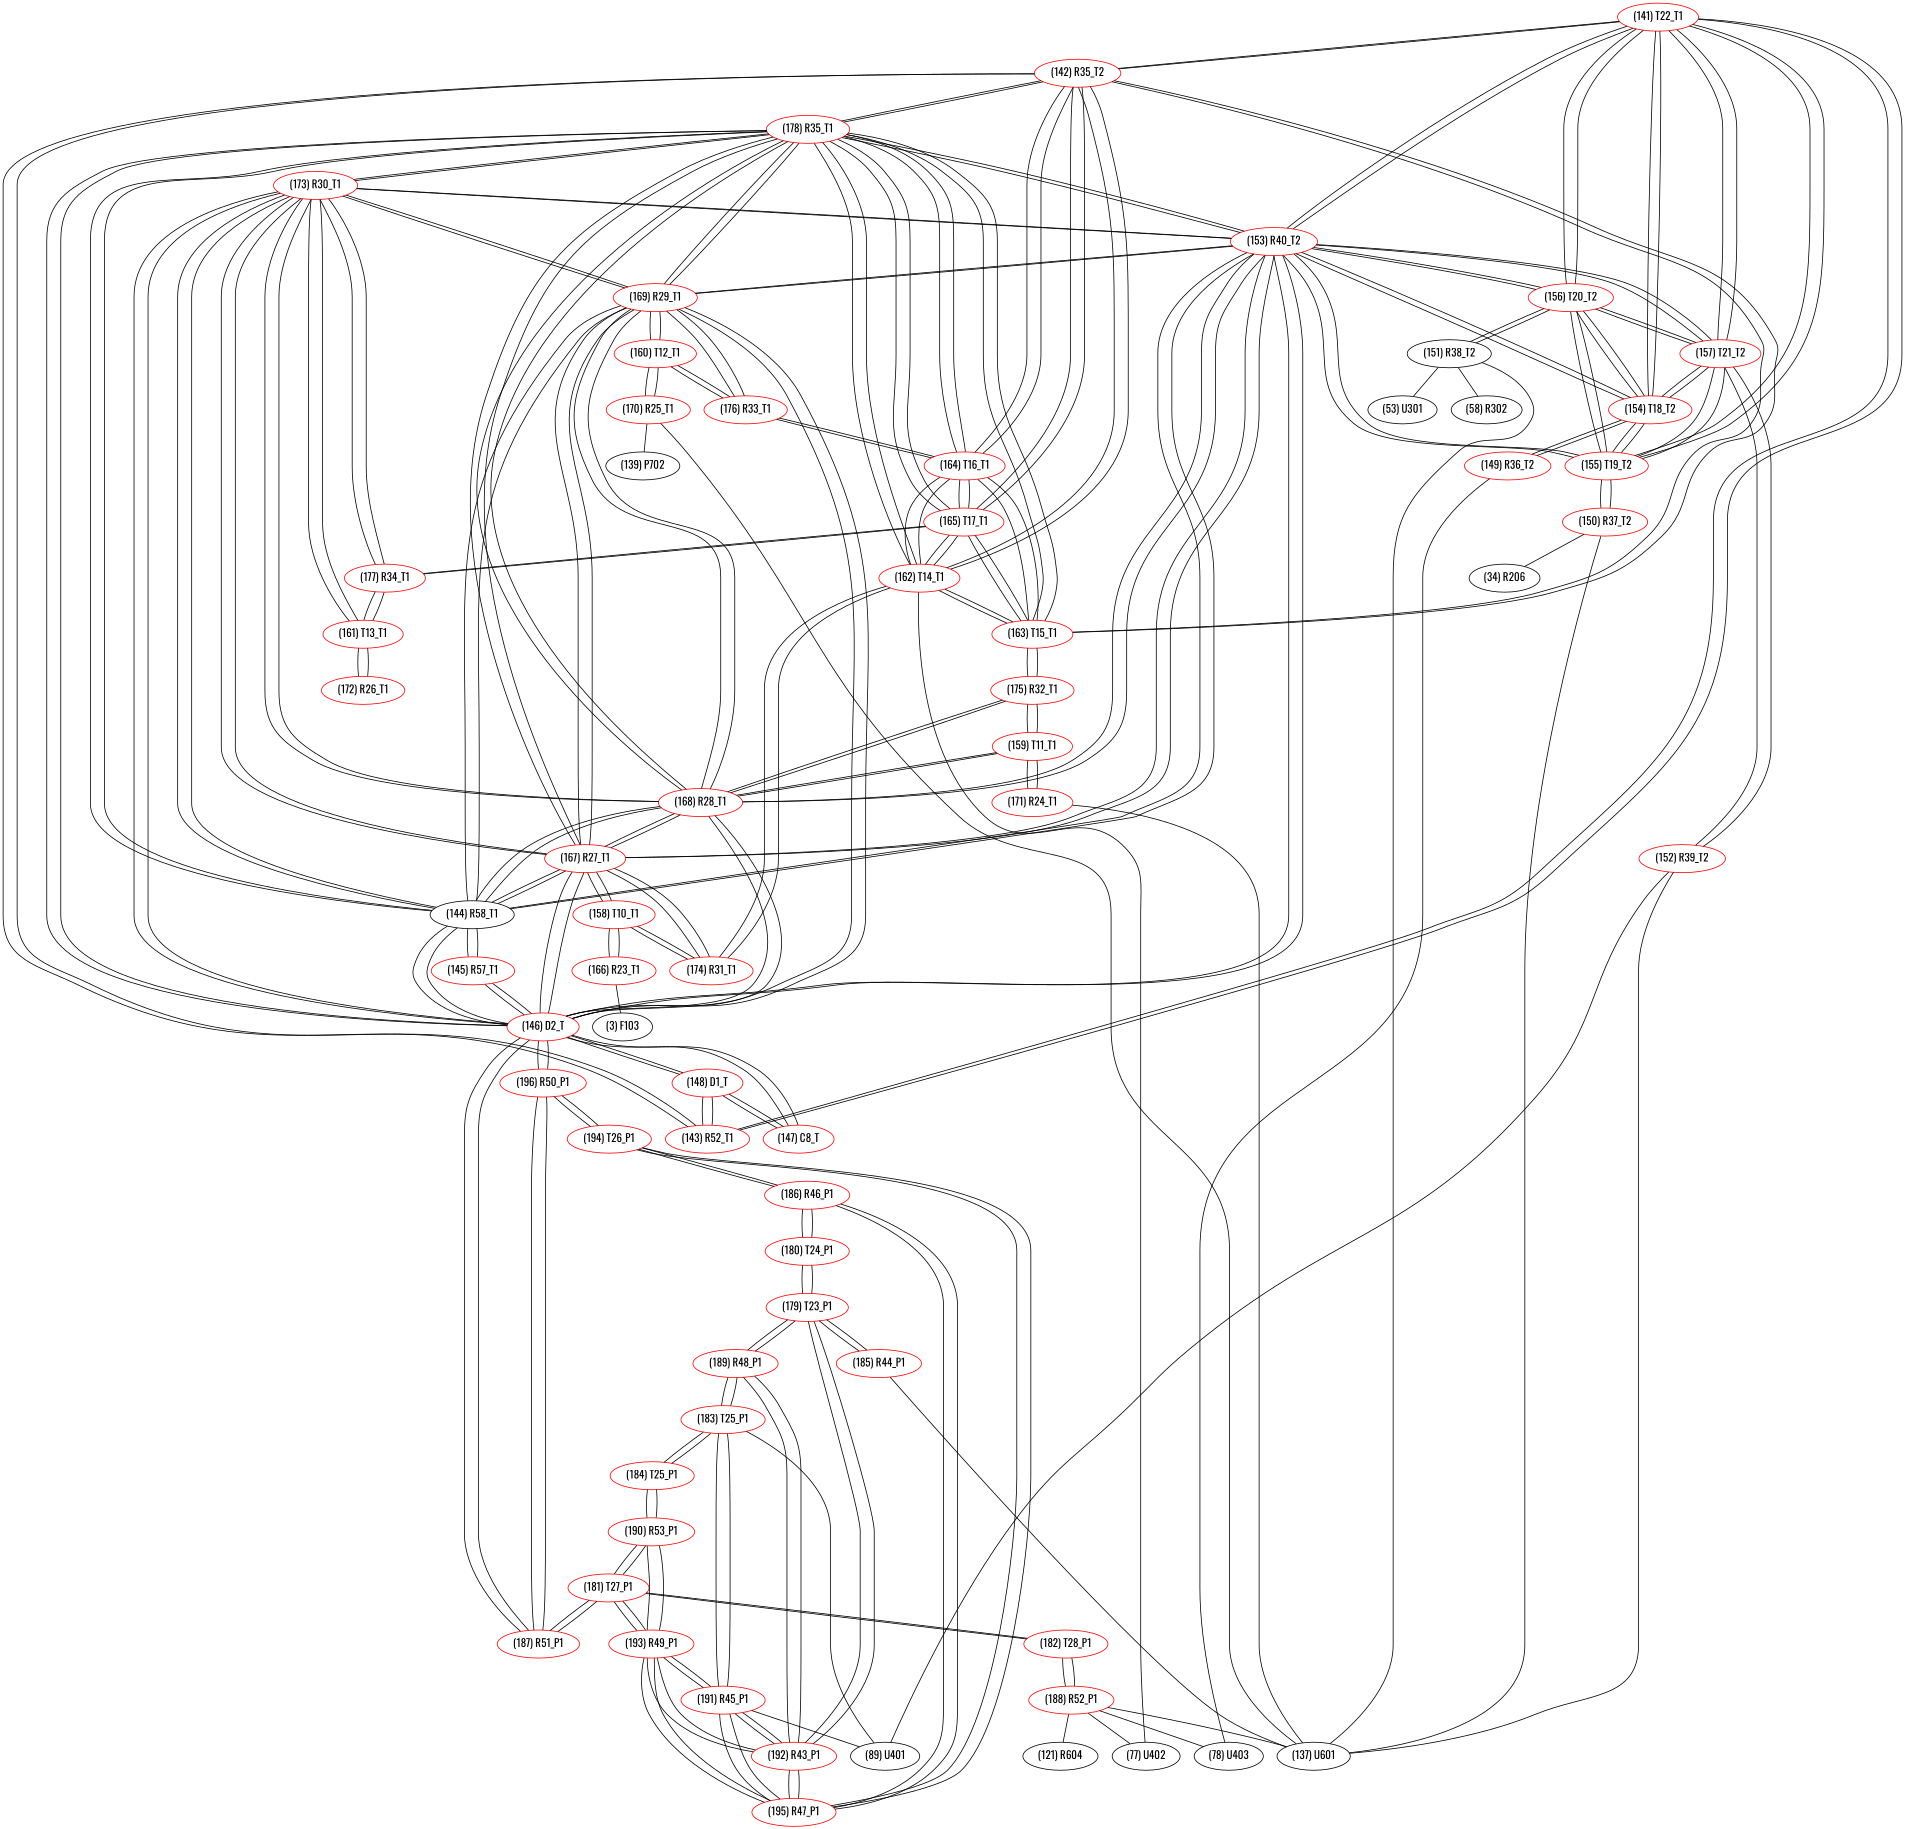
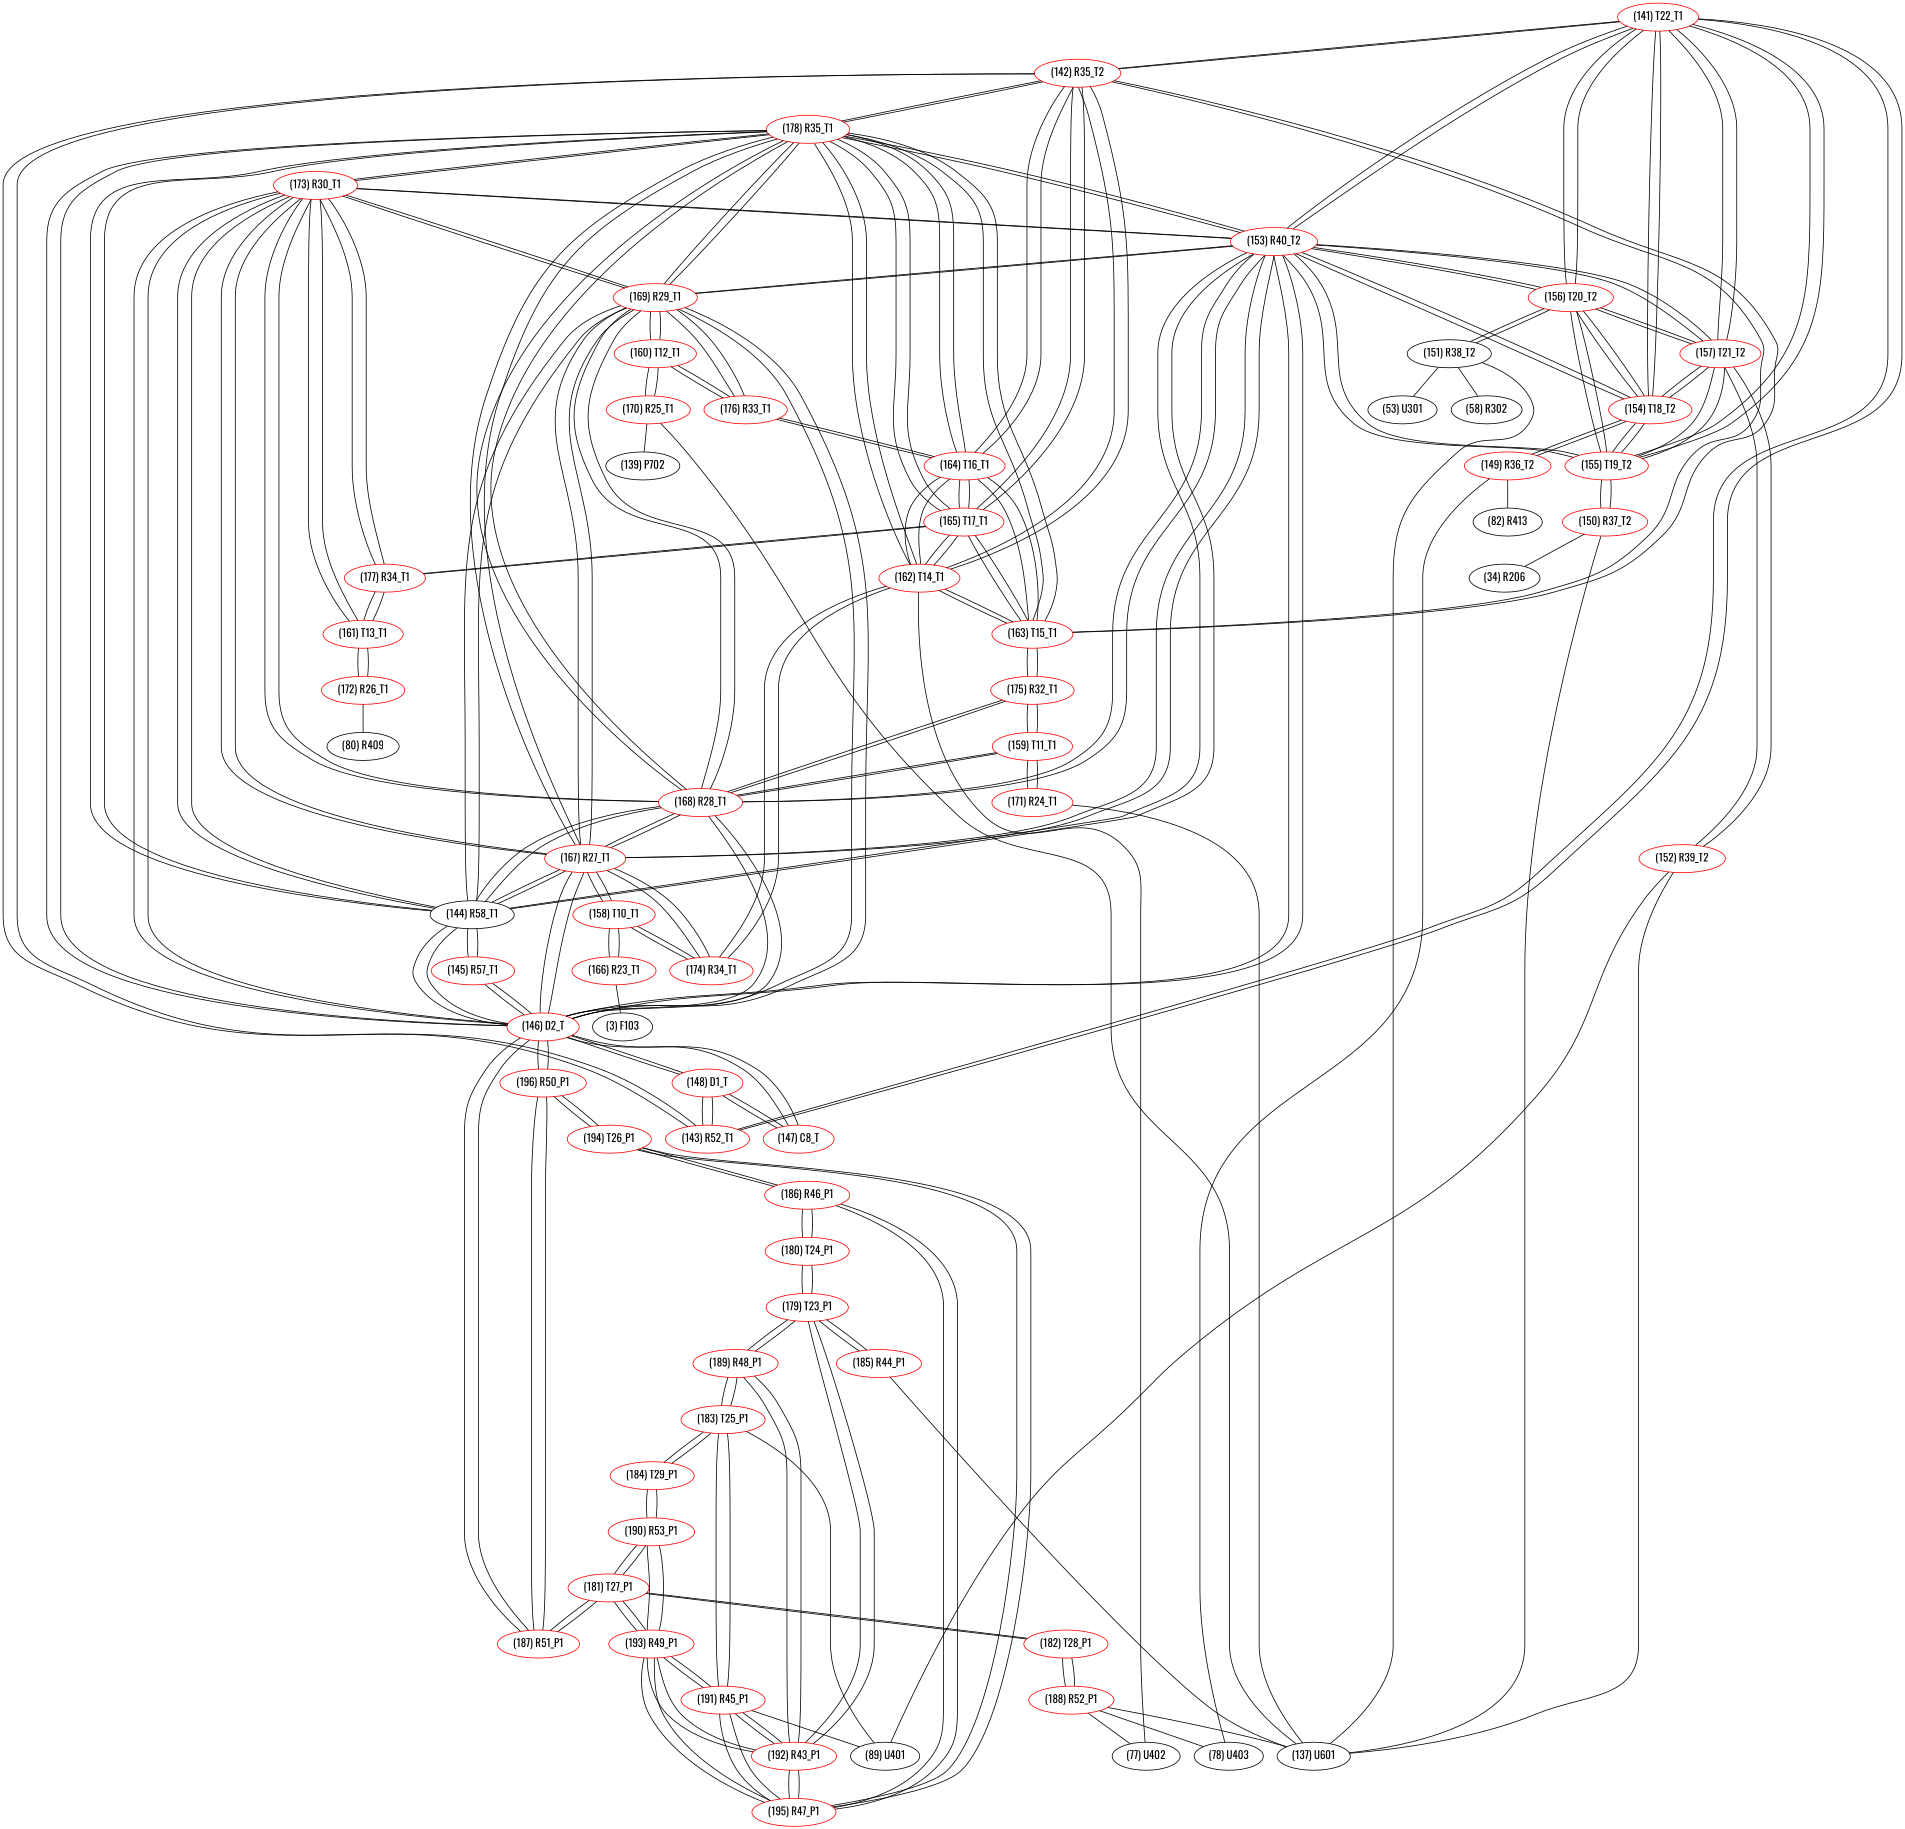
node "(82) R413": added
node "(80) R409": added
node "(174) R31_T1": label "(174) R31_T1" -> "(174) R34_T1"
node "(184) T25_P1": label "(184) T25_P1" -> "(184) T29_P1"
node "(121) R604": removed
